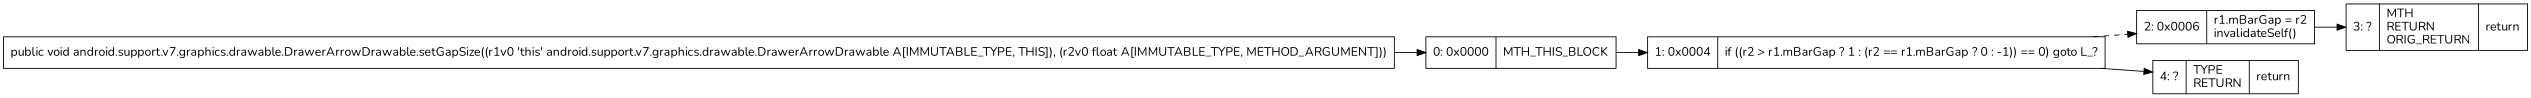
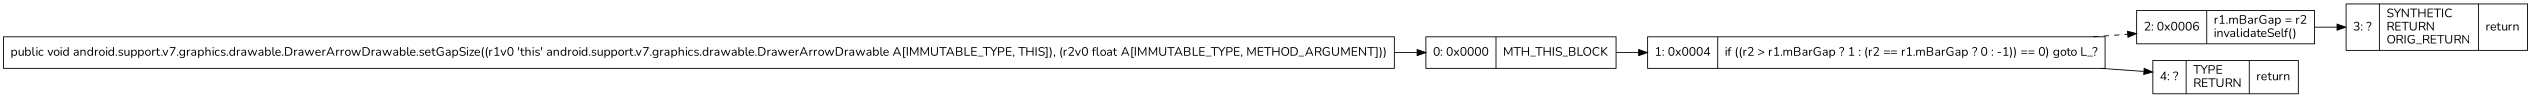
node "3: ?": text "MTH" -> "SYNTHETIC"
